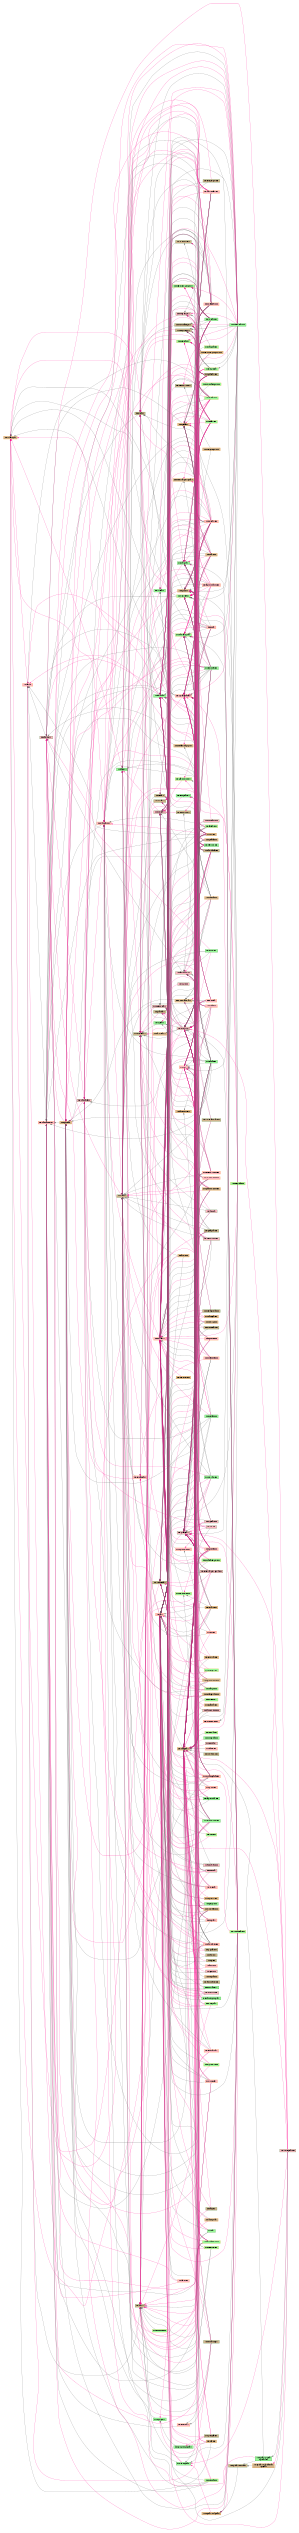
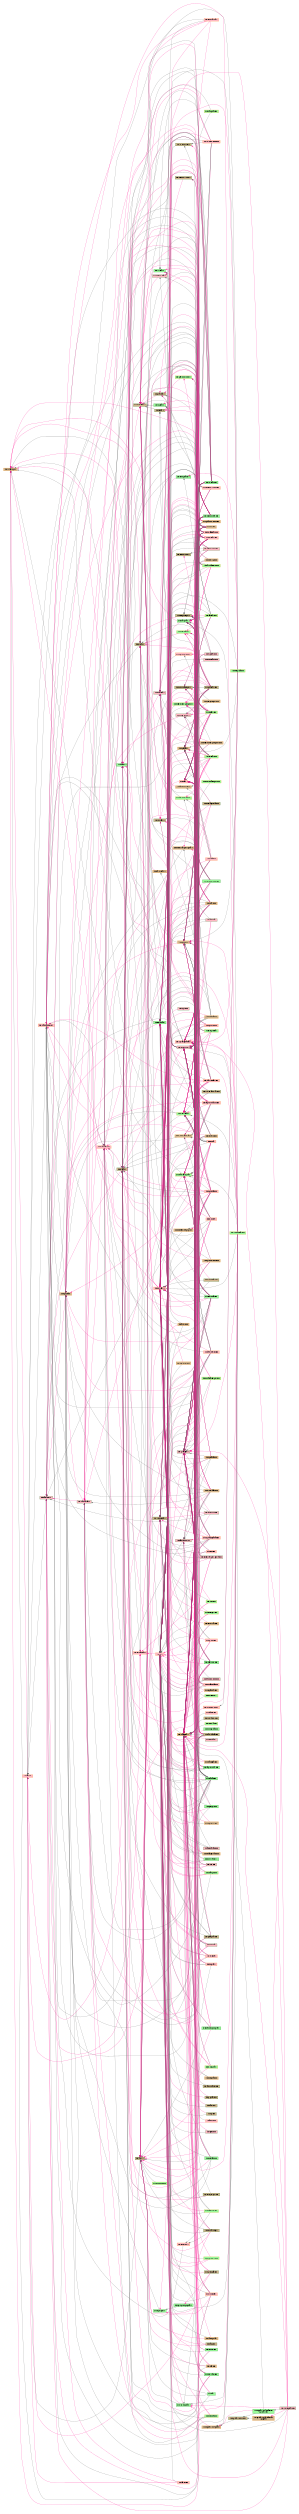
edge "src/docbookgen.cpp" -> "src/fortrancode.l": now "src/docbookgen.cpp" -> "src/outputlist.h"
edge "src/message.cpp" -> "src/groupdef.h": now "src/searchindex.cpp" -> "src/groupdef.h"
node "vhdlparser/Manager Handler.hpp": label "vhdlparser/Manager Handler.hpp" -> "vhdlparser/VhdlParserError Handler.hpp"
